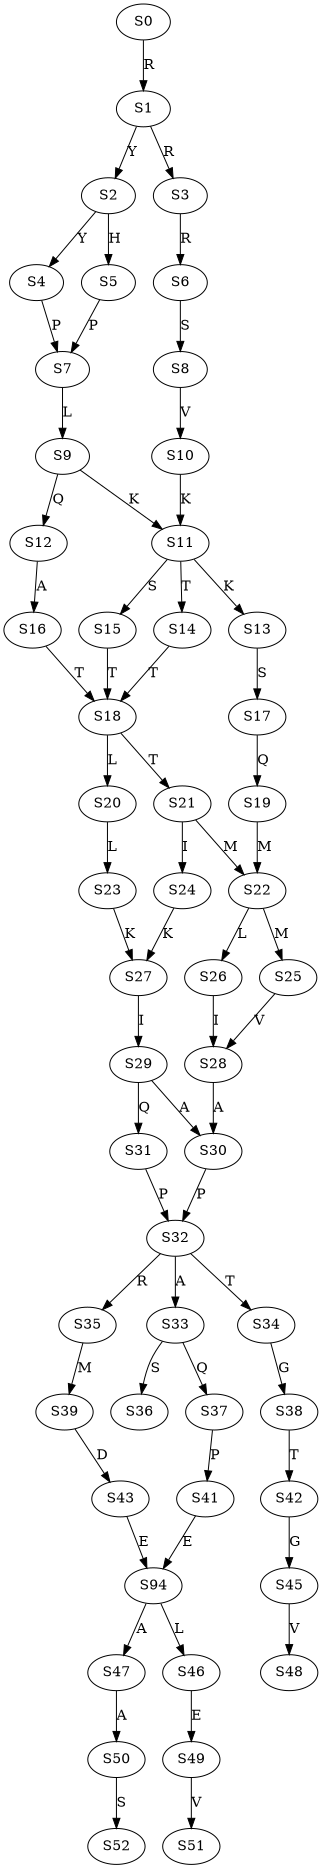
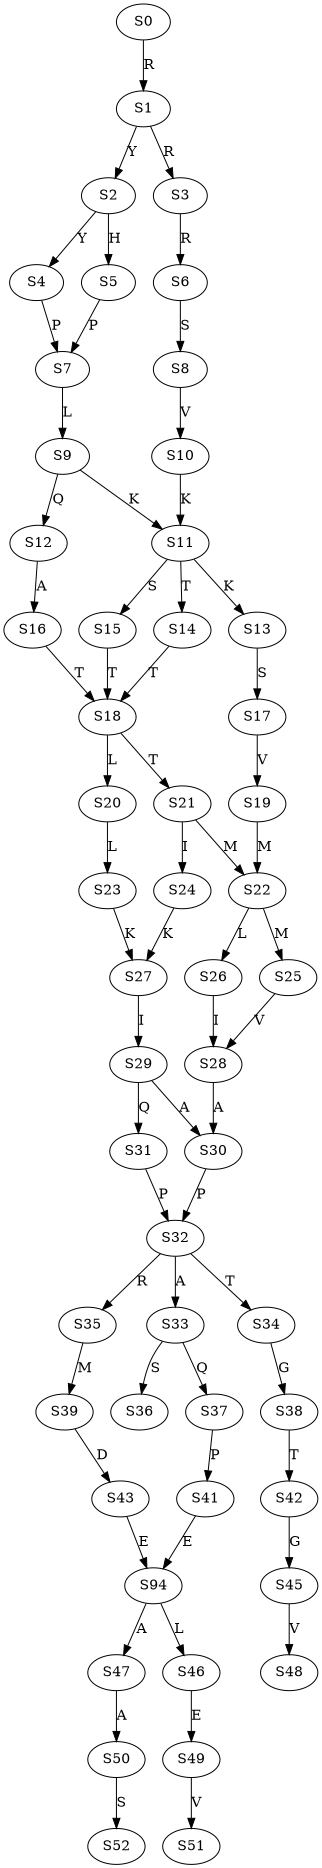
edge "S17" -> "S19": label "Q" -> "V"
